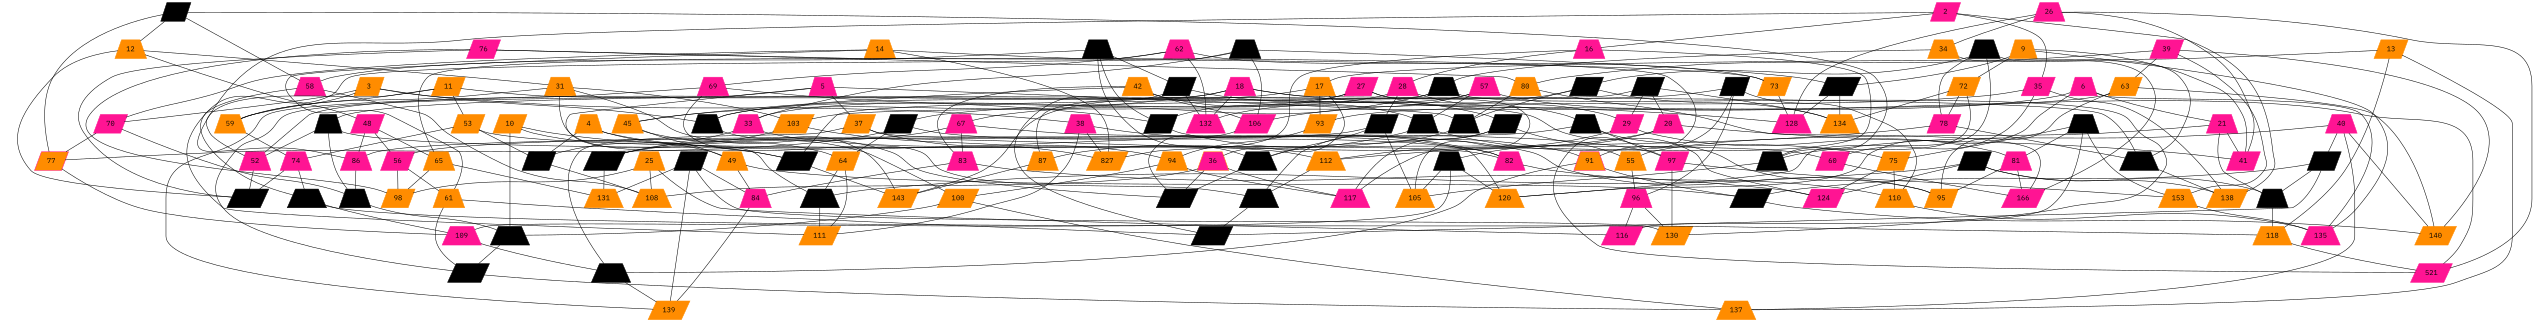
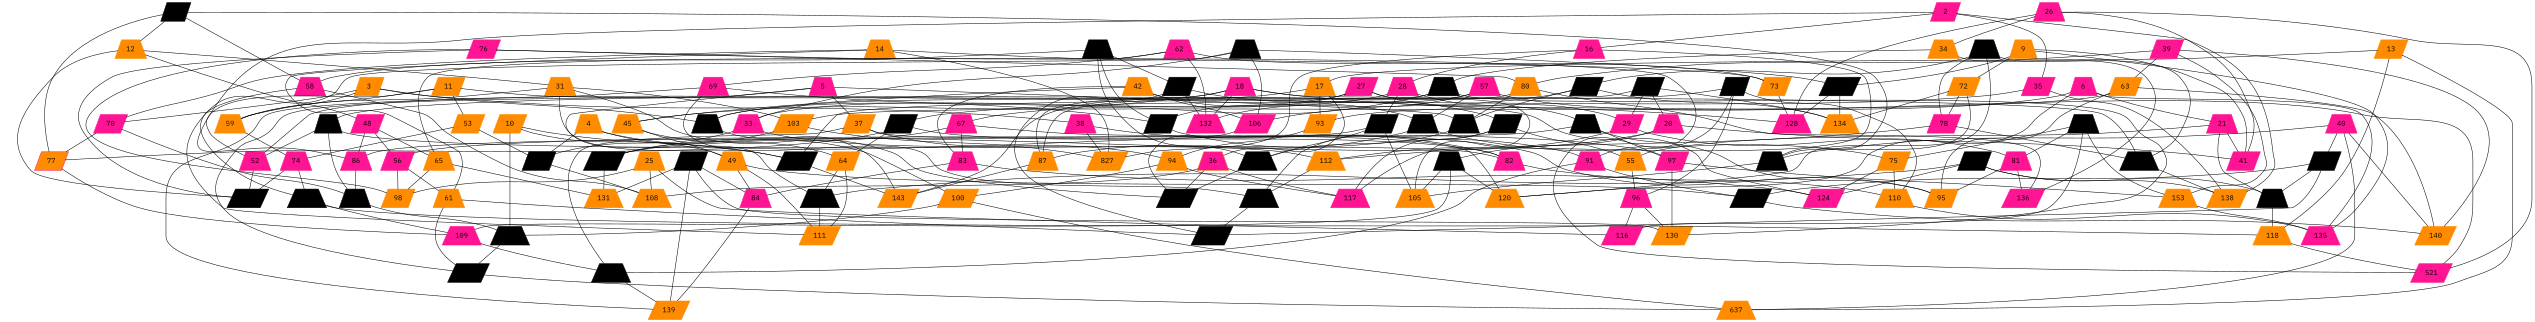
edge "80" -- "87": added
node "91": fillcolor darkorange -> deeppink
node "60": removed
node "166": label "166" -> "136"
edge "38" -- "111": now "49" -- "111"
node "137": label "137" -> "637"
